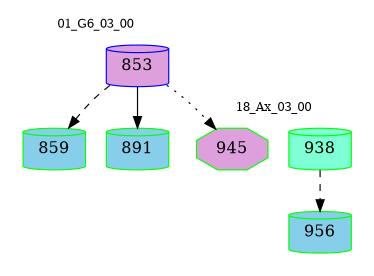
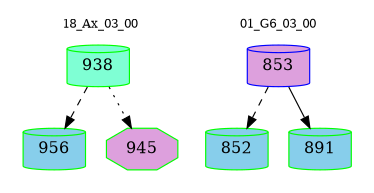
edge "853" -> "945": now "938" -> "945"
node "859": label "859" -> "852"
